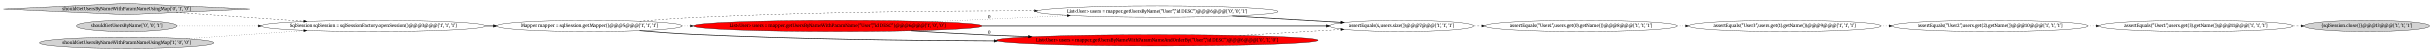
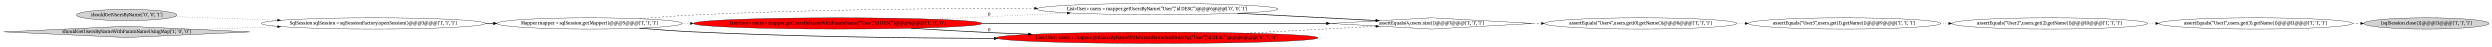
node "shouldGetUsersByNameWithParamNameUsingMap['0', '1', '0']": removed
node "assertEquals(4,users.size())@@@7@@@['1', '1', '1']": shape ellipse -> diamond
node "shouldGetUsersByNameWithParamNameUsingMap['1', '0', '0']": shape ellipse -> diamond
